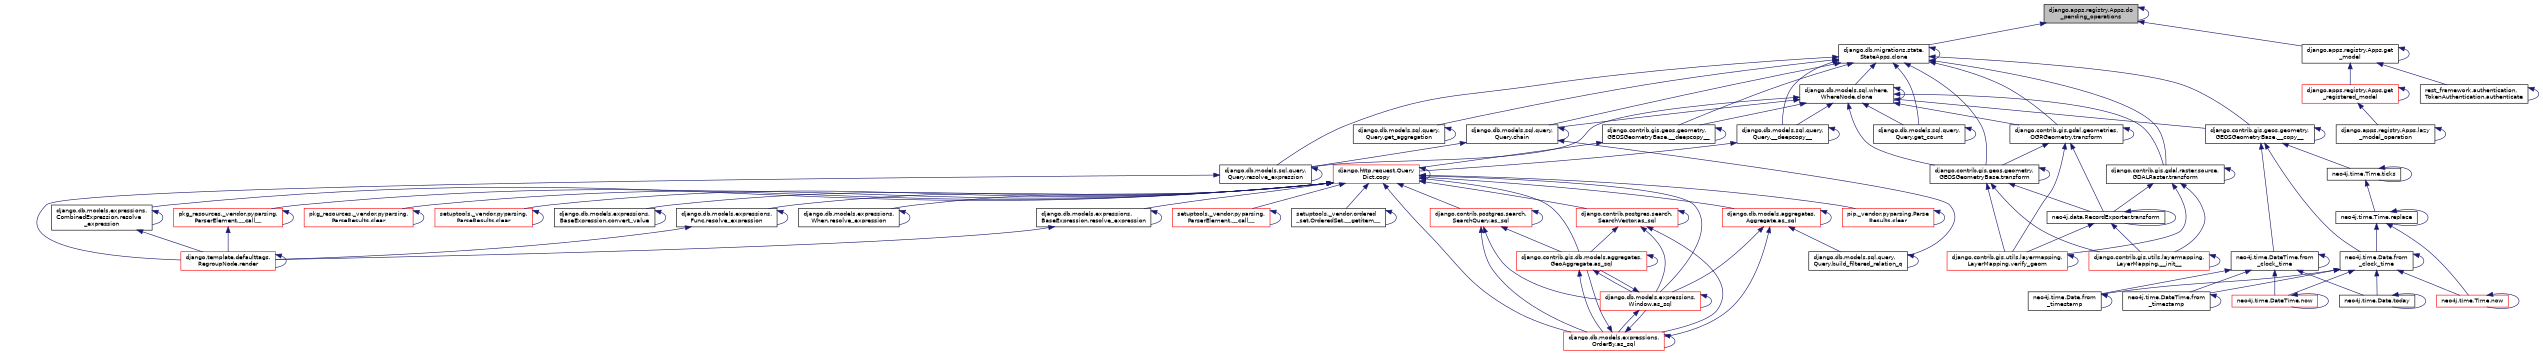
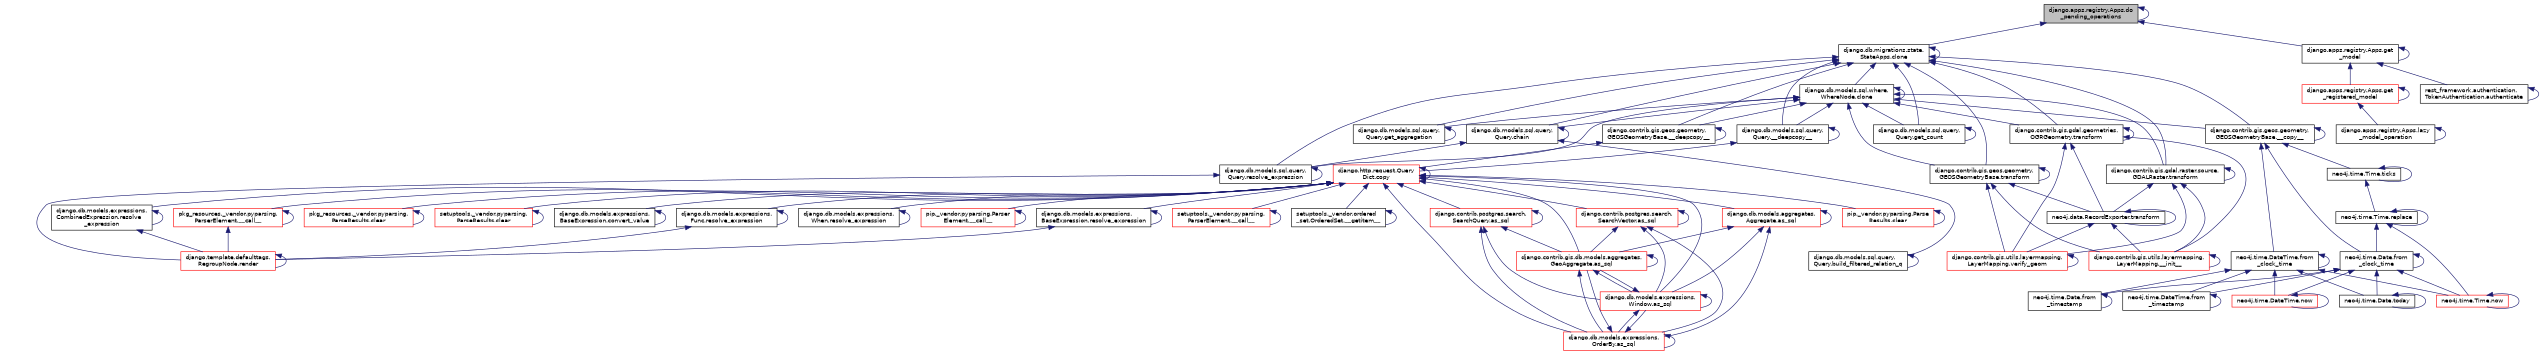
edge "django.db.models.sql.query. Query.get_aggregation" -> "django.db.models.sql.where. WhereNode.clone": added
edge "django.contrib.gis.geos.geometry. GEOSGeometryBase.transform" -> "django.contrib.gis.gdal.geometries. OGRGeometry.transform": now "django.contrib.gis.utils.layermapping. LayerMapping.__init__" -> "django.contrib.gis.gdal.geometries. OGRGeometry.transform"
node "pip._vendor.pyparsing.Parser Element.__call__": added
edge "django.db.models.sql.query. Query.build_filtered_relation_q" -> "django.db.models.aggregates. Aggregate.as_sql": now "django.contrib.gis.db.models.aggregates. GeoAggregate.as_sql" -> "django.db.models.aggregates. Aggregate.as_sql"
edge "neo4j.time.Time.now" -> "neo4j.time.DateTime.from _clock_time": added
